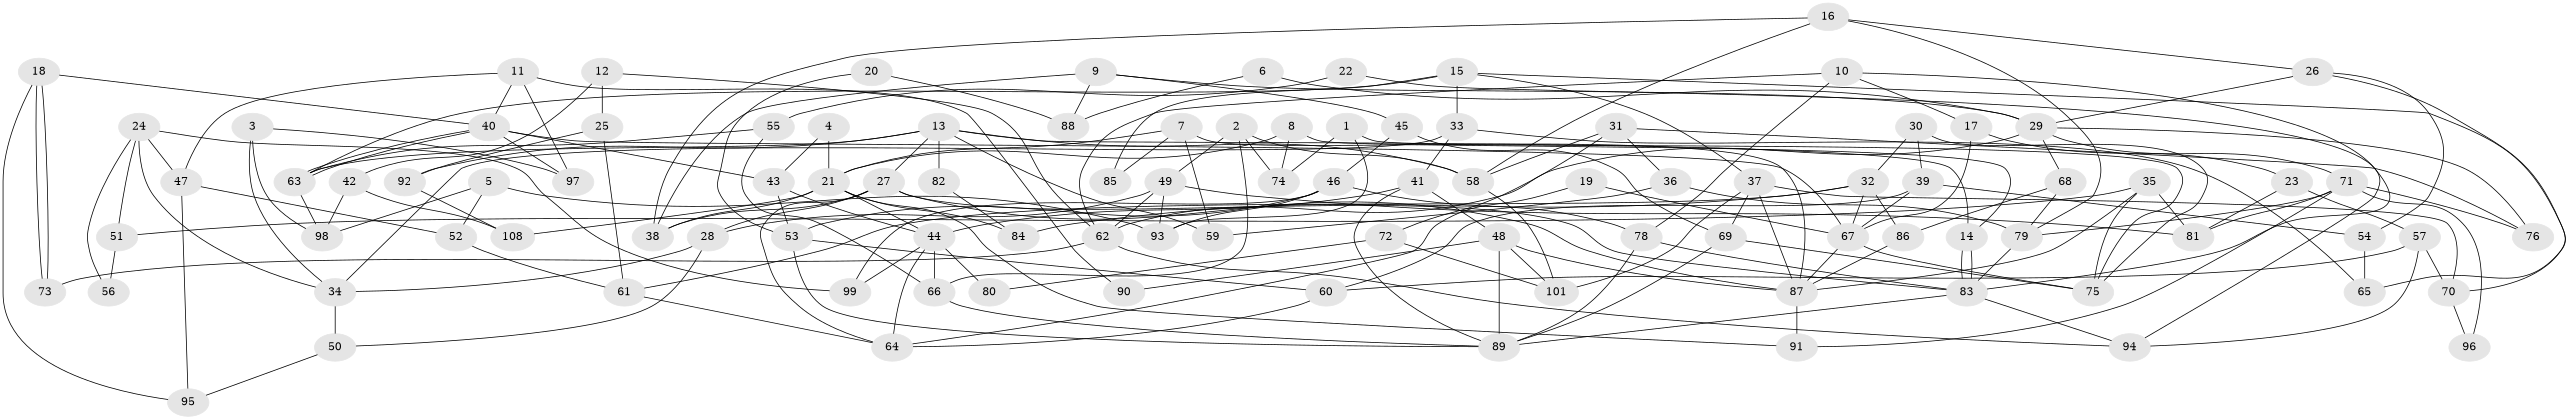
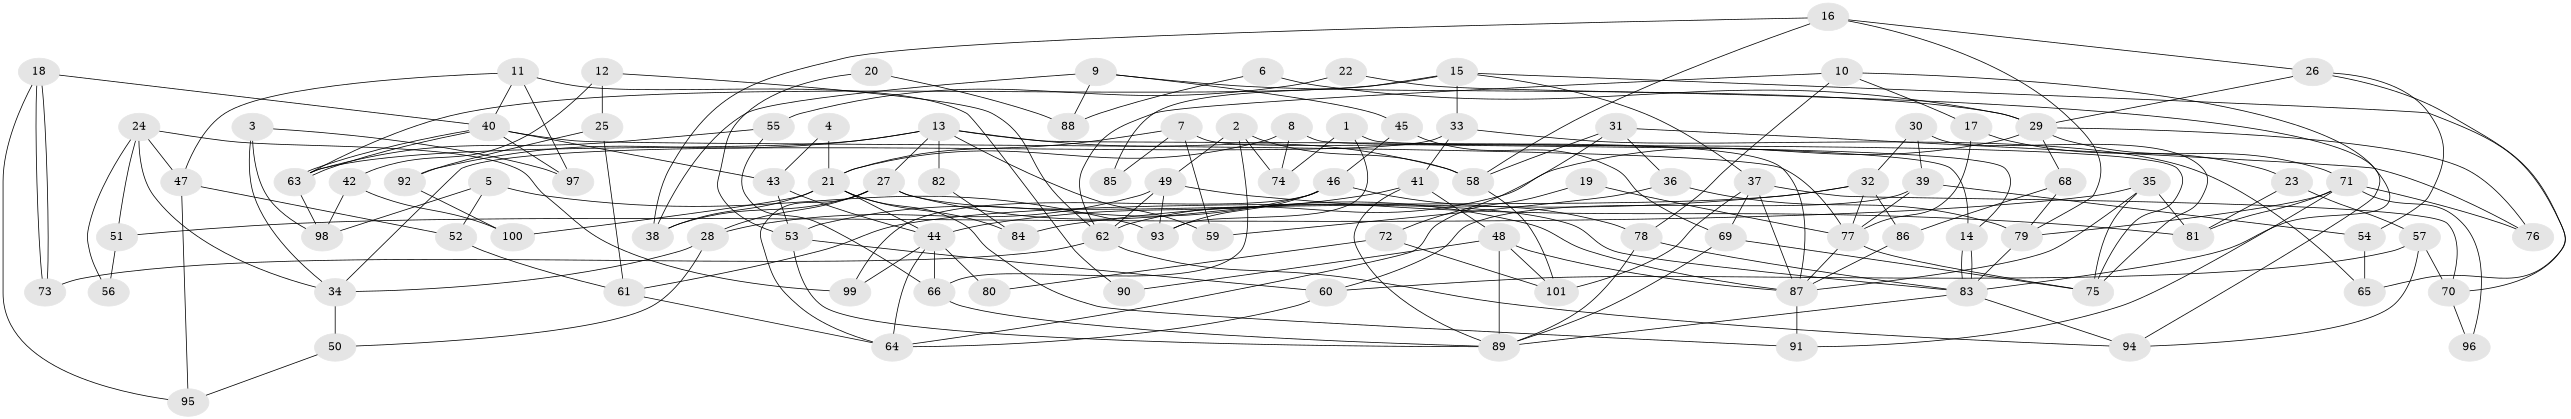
node "108": label "108" -> "100"
node "67": label "67" -> "77"
